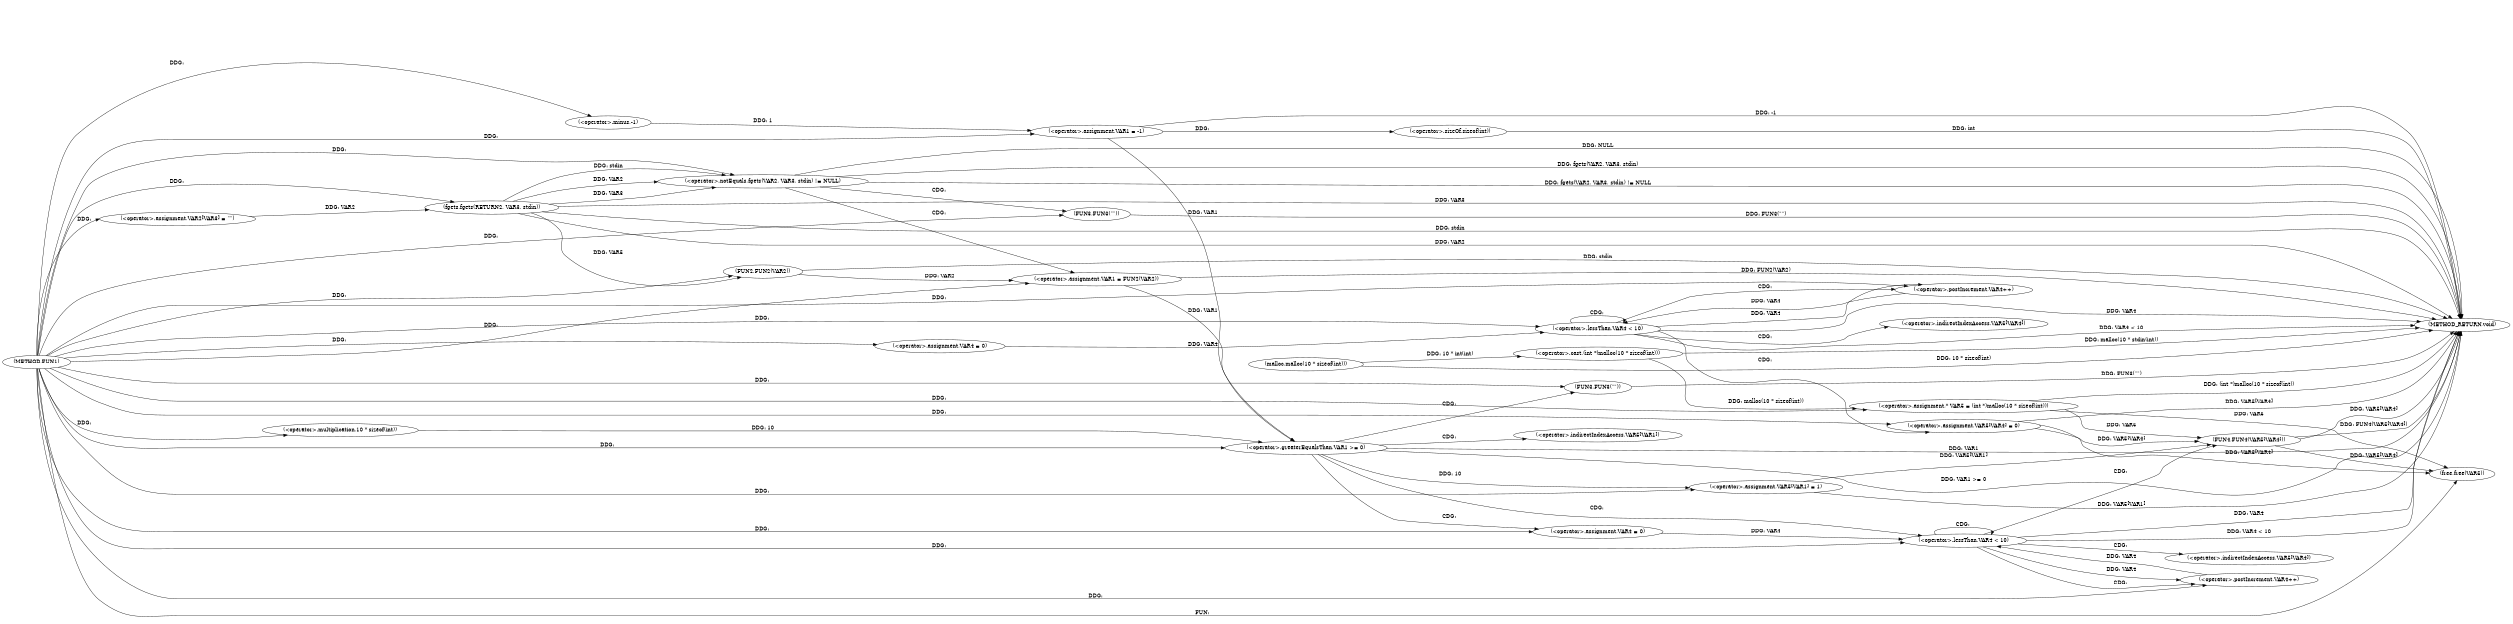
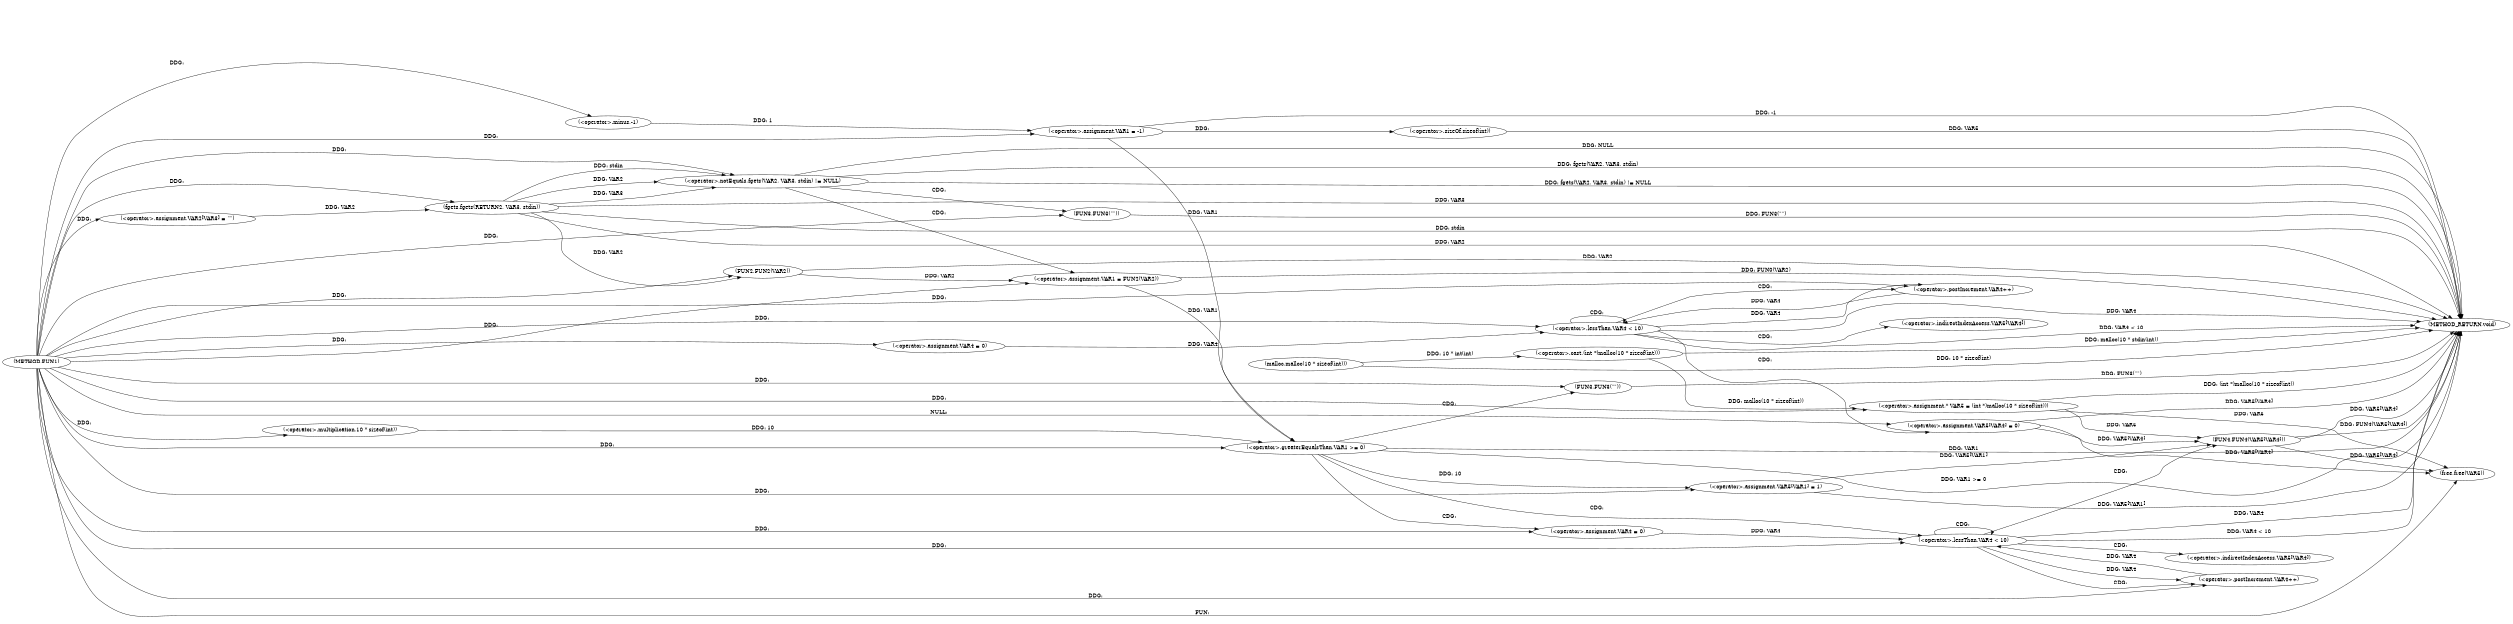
edge "(<operator>.sizeOf,sizeof(int))" -> "(METHOD_RETURN,void)": label "DDG: int" -> "DDG: VAR5"
edge "(fgets,fgets(RETURN2, VAR3, stdin))" -> "(FUN2,FUN2(VAR2))": label "DDG: VAR5" -> "DDG: VAR2"
edge "(FUN2,FUN2(VAR2))" -> "(METHOD_RETURN,void)": label "DDG: stdin" -> "DDG: VAR2"
edge "(<operator>.assignment,VAR1 = FUN2(VAR2))" -> "(METHOD_RETURN,void)": label "DDG: FUN2(VAR2)" -> "DDG: FUN0(VAR2)"
edge "(METHOD,FUN1)" -> "(<operator>.assignment,VAR5[VAR4] = 0)": label "DDG: " -> "NULL: "
node "(<operator>.indirectIndexAccess,VAR5[VAR1])": removed
